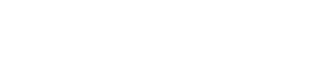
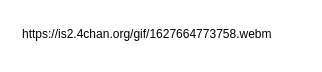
node "https://is2.4chan.org/gif/1627664773758.webm": added
